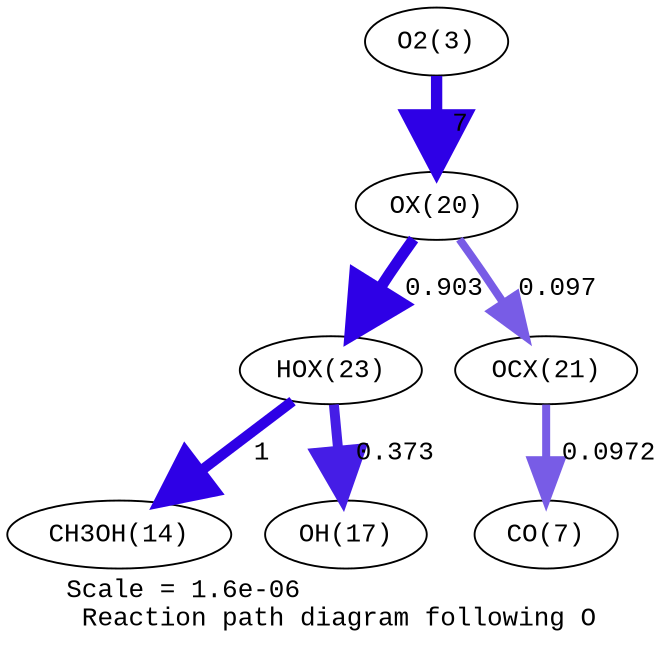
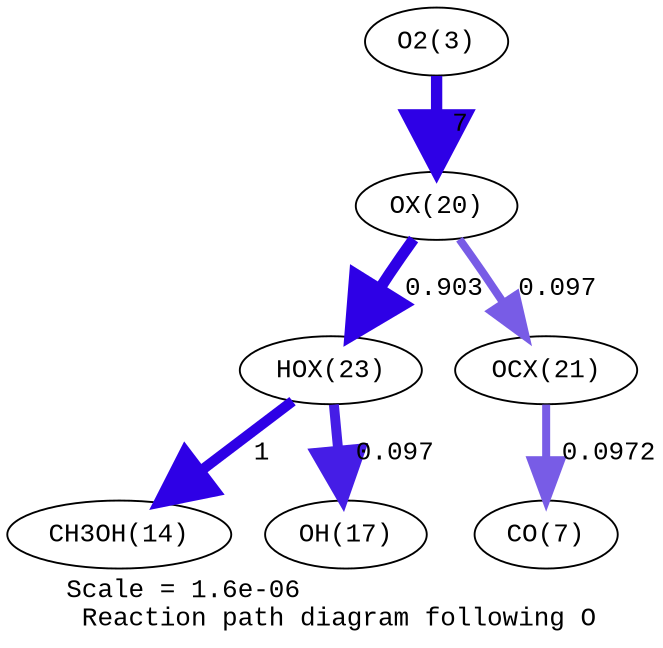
edge "HOX(23)" -> "OH(17)": label " 0.373" -> " 0.097"
